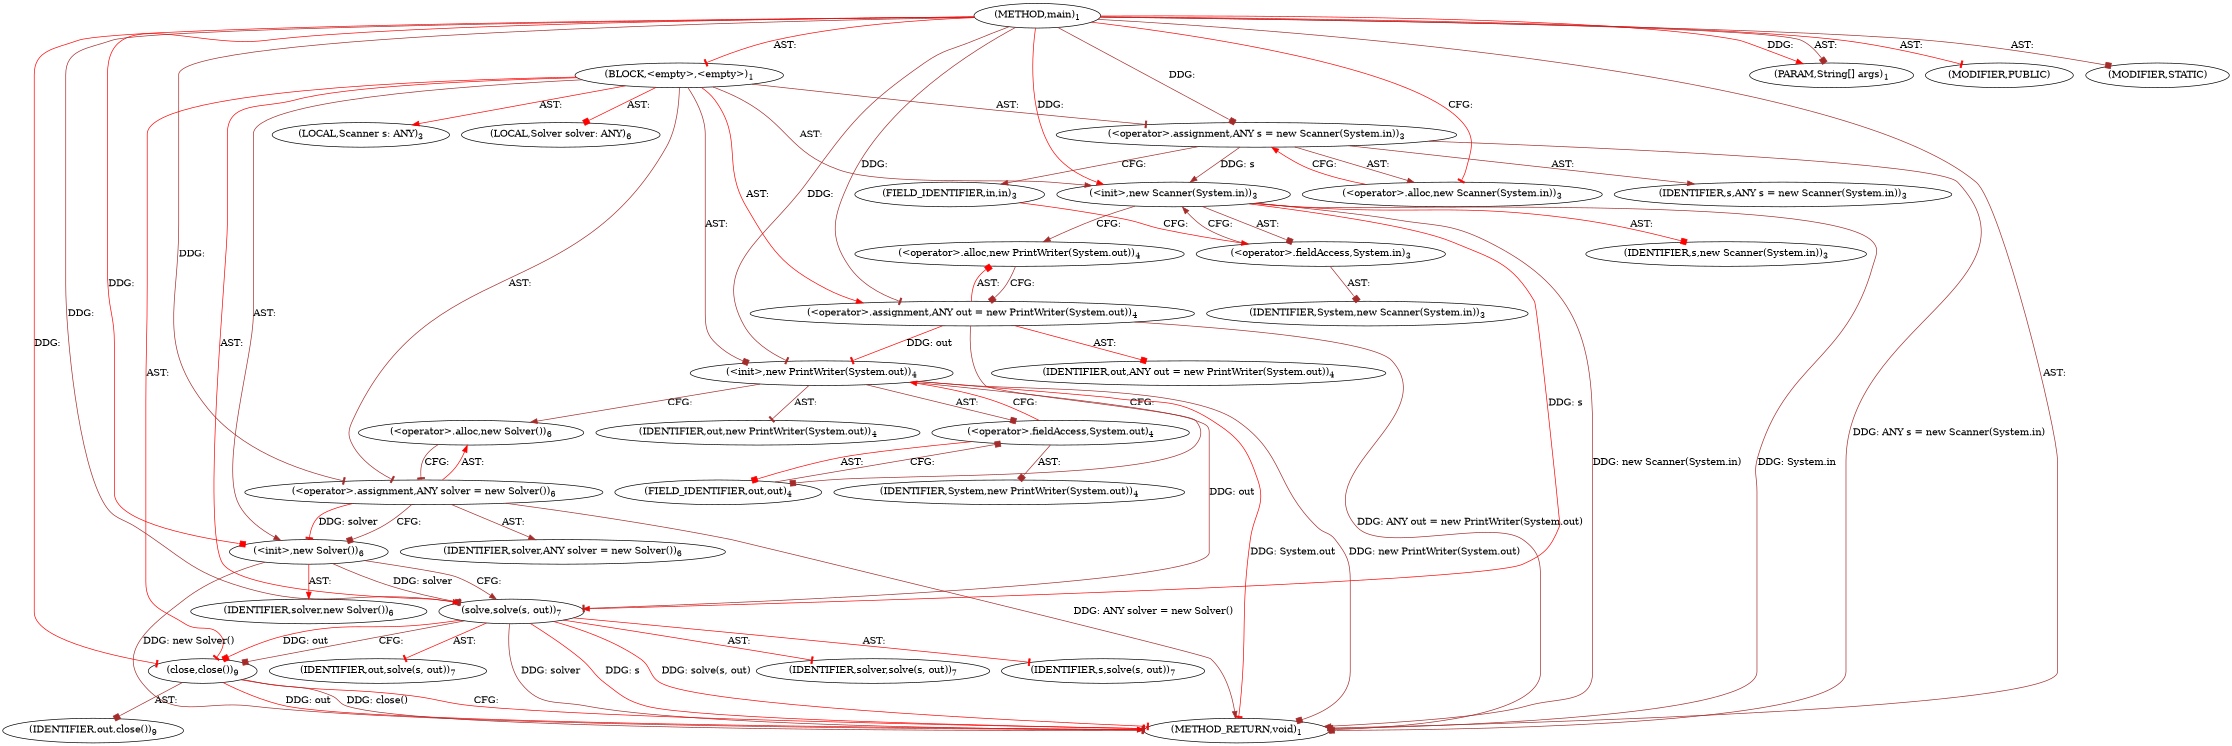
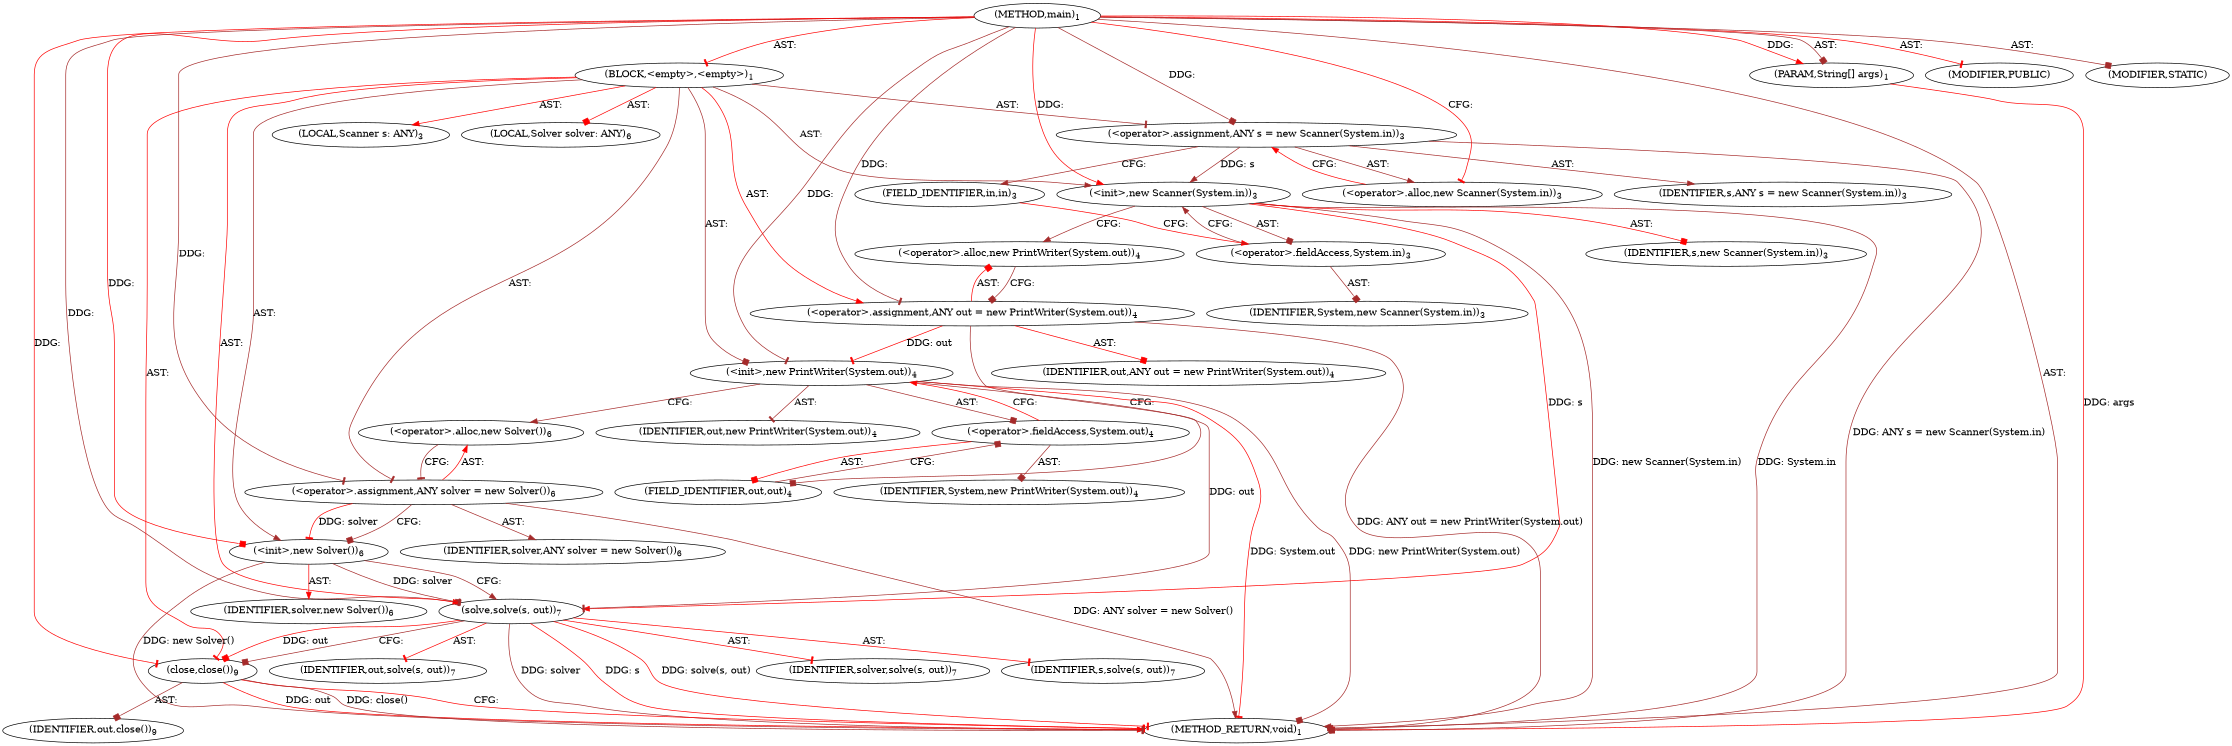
edge "(PARAM,String[] args)" -> "(METHOD_RETURN,void)": added, label "DDG: args"
